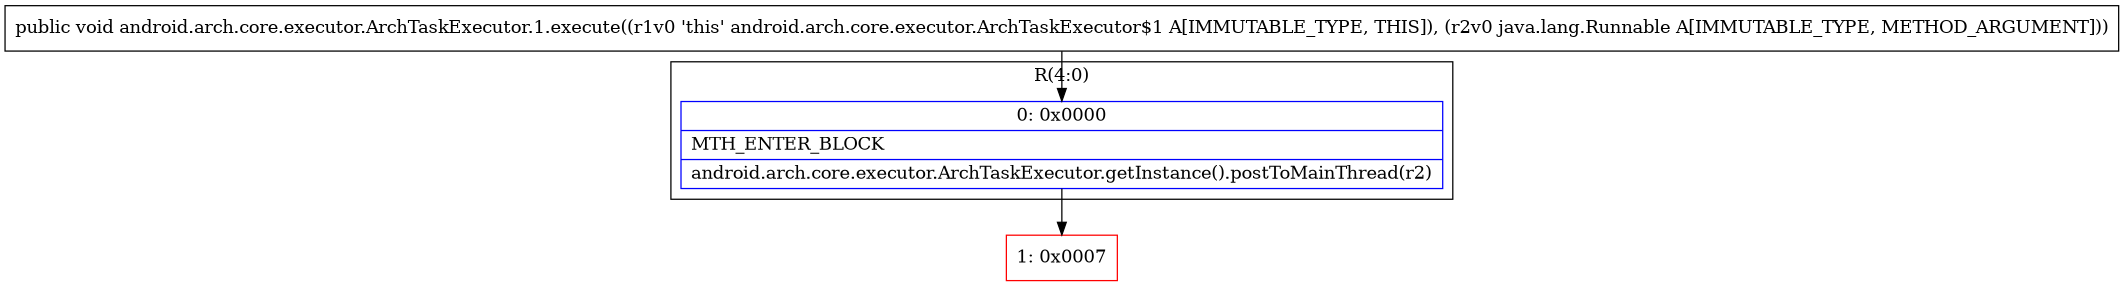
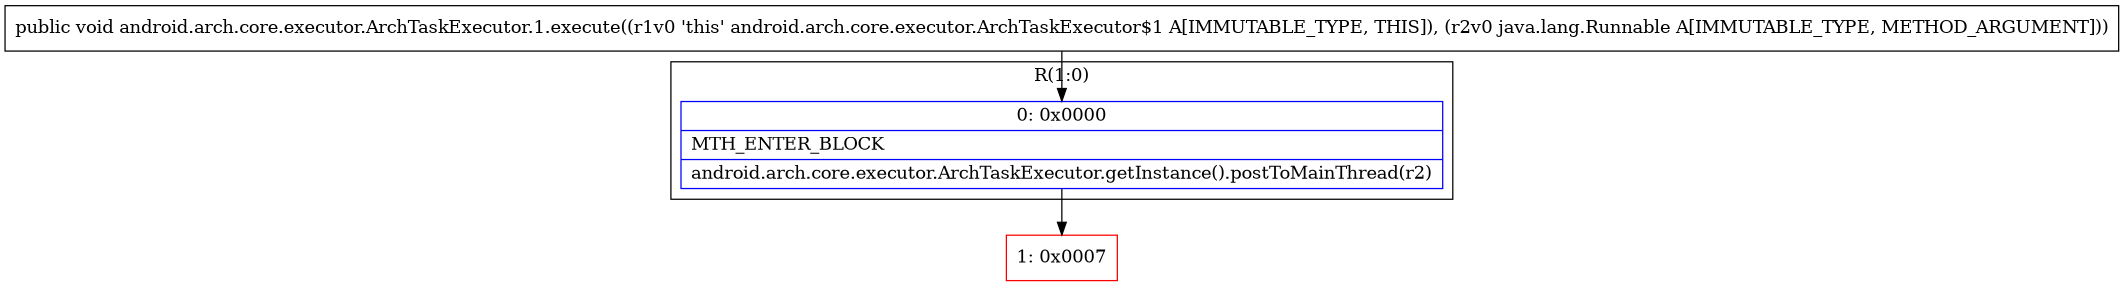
cluster "R(4:0)": label "R(4:0)" -> "R(1:0)"
